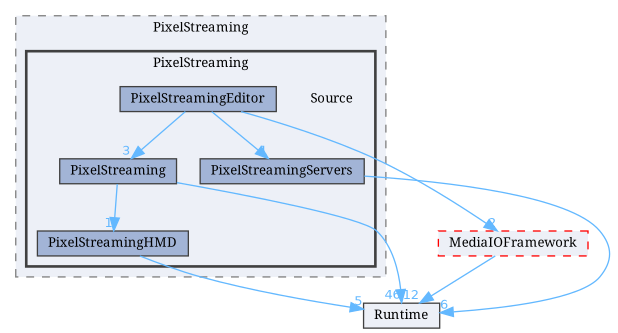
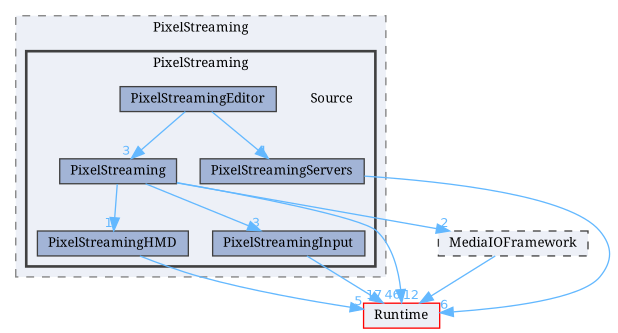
edge "PixelStreamingEditor" -> "MediaIOFramework": now "PixelStreaming" -> "MediaIOFramework"
node "PixelStreamingInput": added
node "MediaIOFramework": color red -> grey25
node "Runtime": color grey25 -> red
